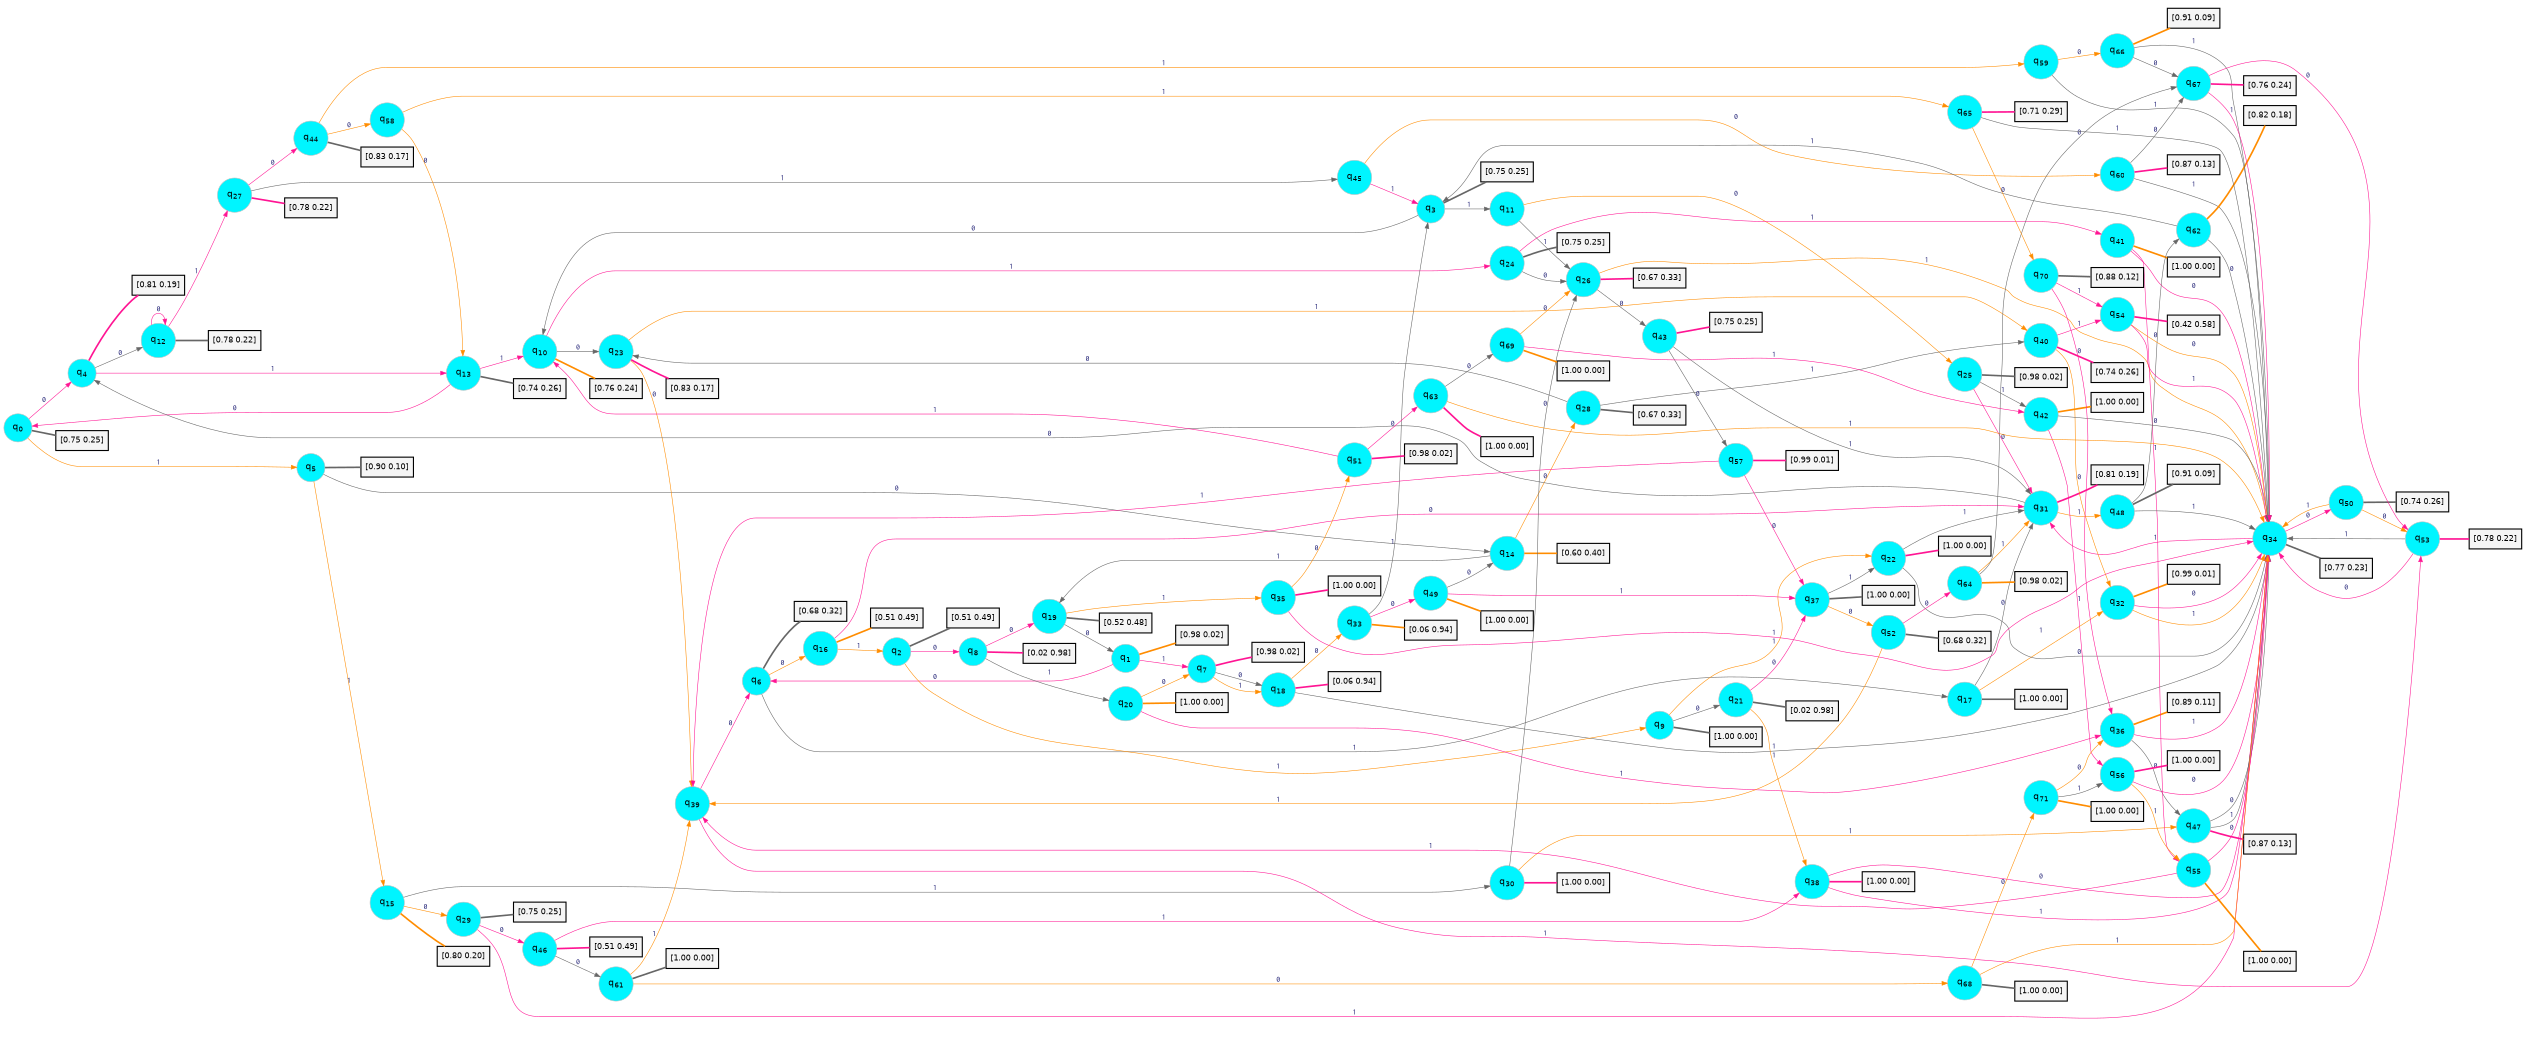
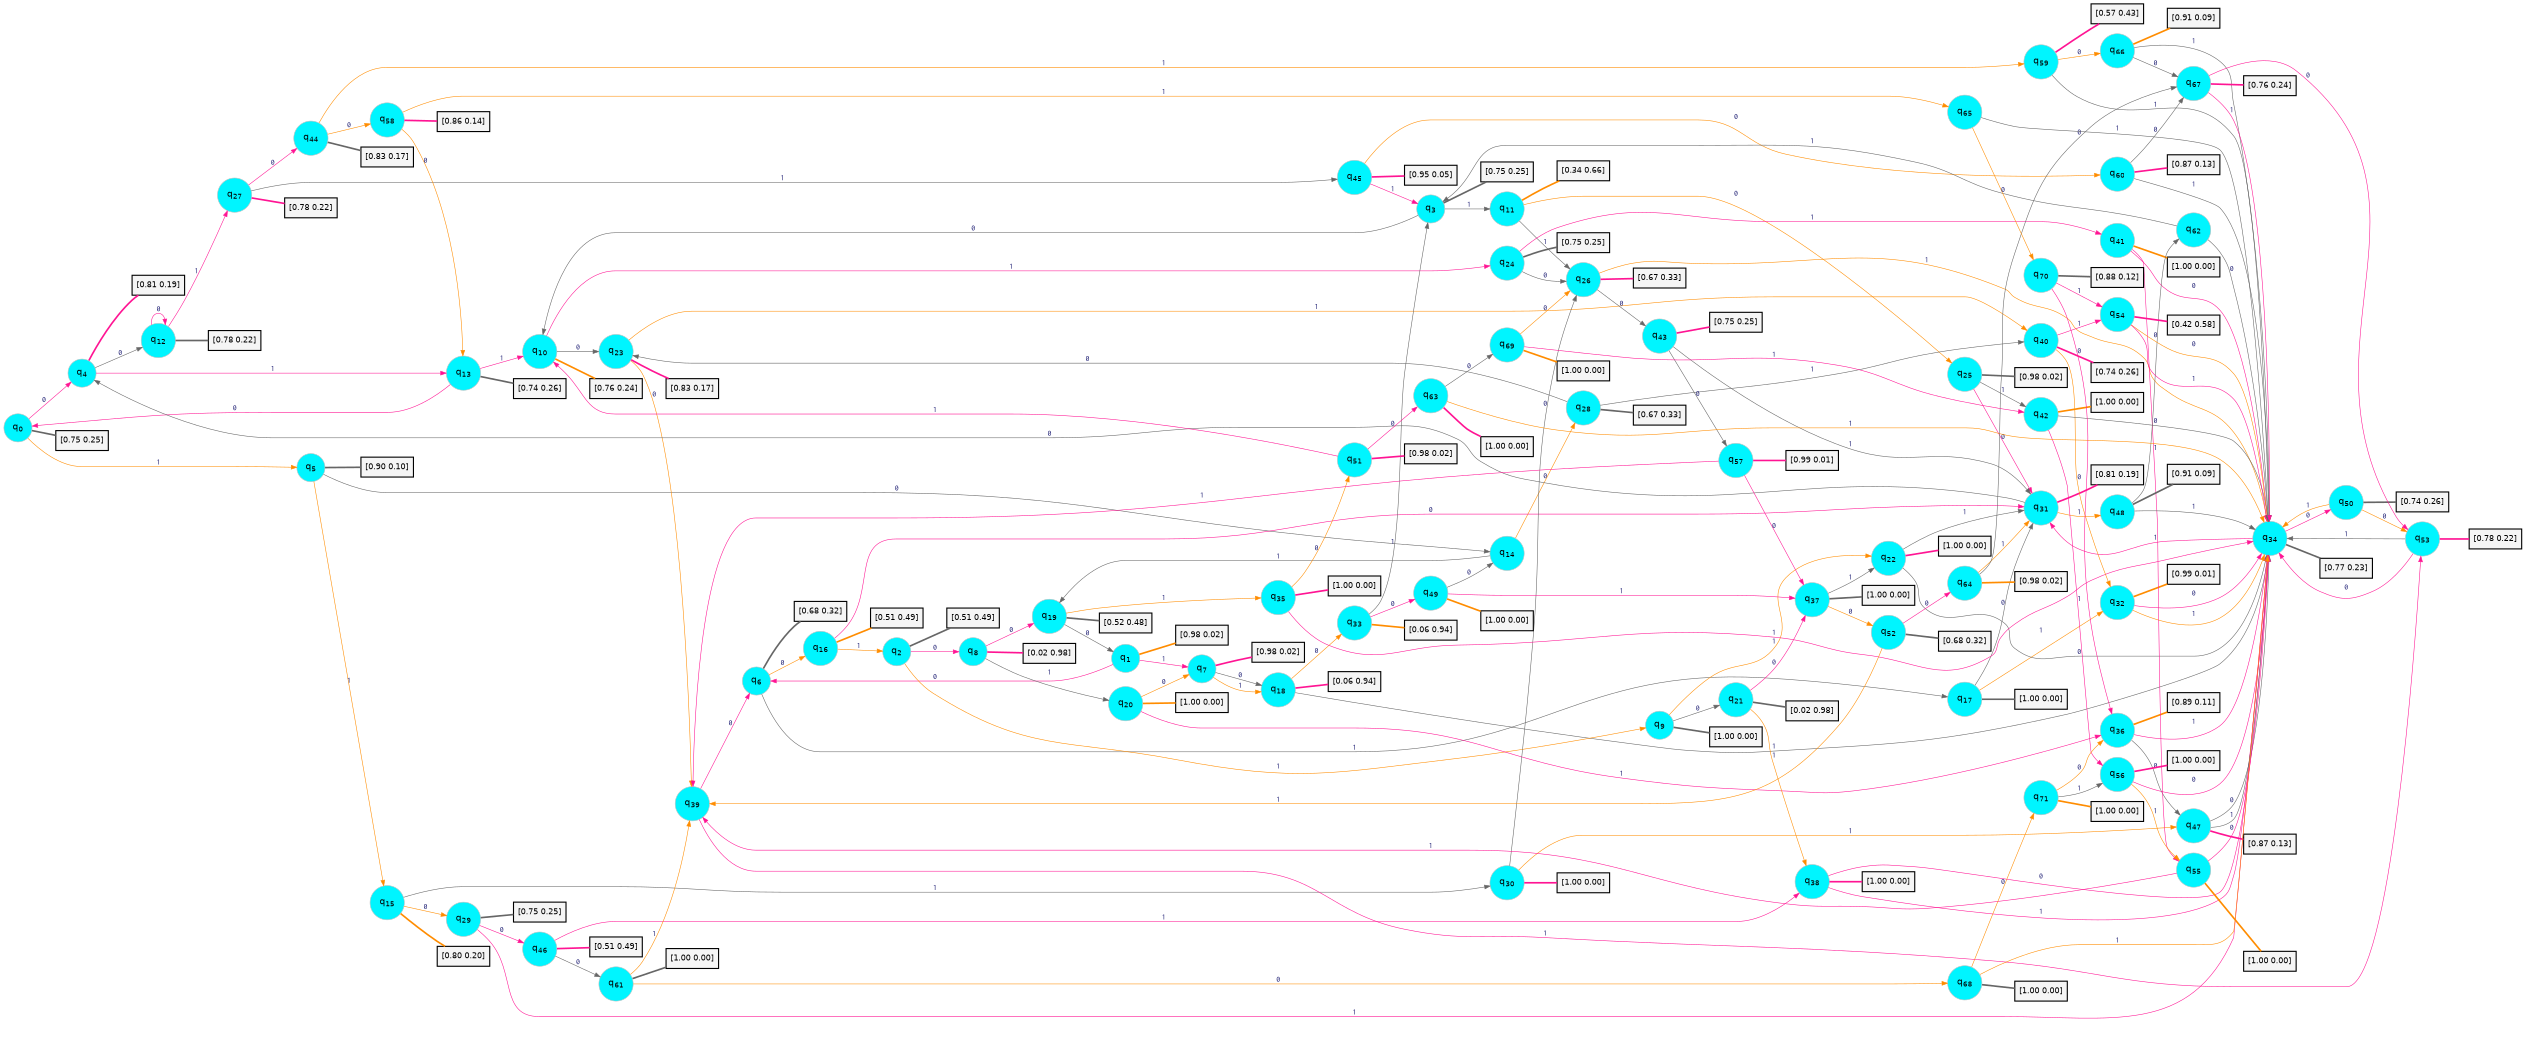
node "[0.57 0.43]": added
node "[0.71 0.29]": removed
node "[0.82 0.18]": removed
node "[0.86 0.14]": added
node "[0.34 0.66]": added
node "[0.95 0.05]": added
node "[0.60 0.40]": removed
